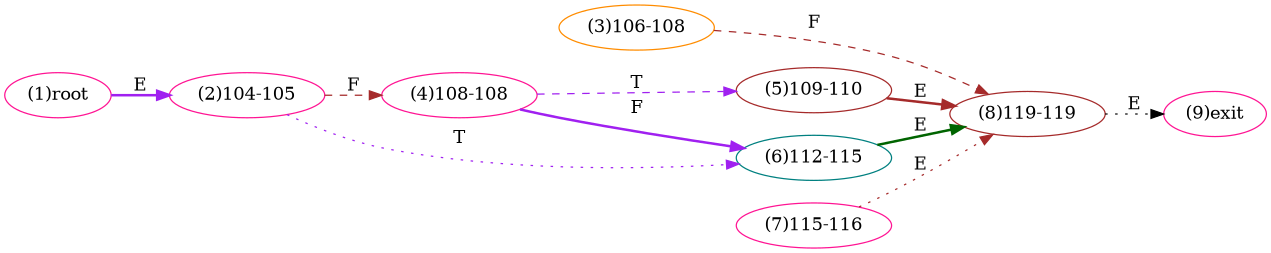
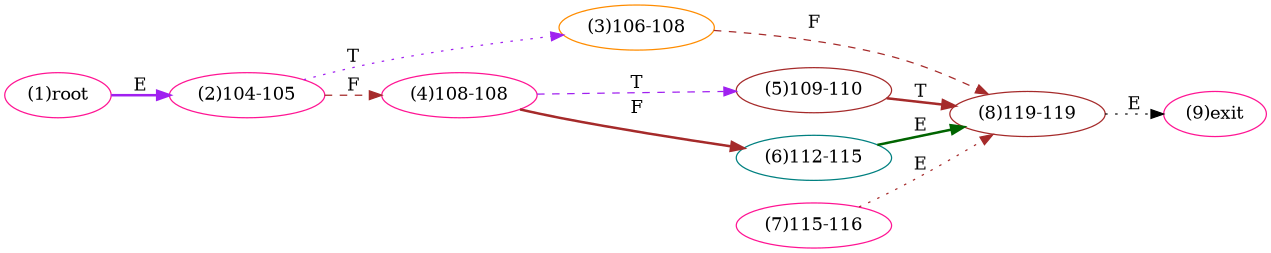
edge "(5)109-110" -> "(8)119-119": label "E" -> "T"
edge "(4)108-108" -> "(6)112-115": color purple -> brown
edge "(2)104-105" -> "(6)112-115": now "(2)104-105" -> "(3)106-108"
